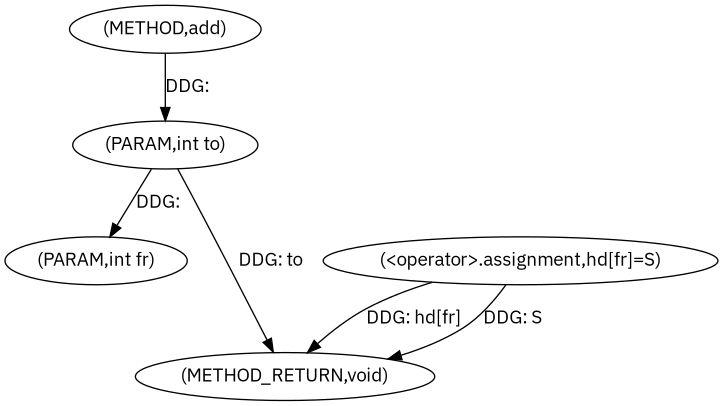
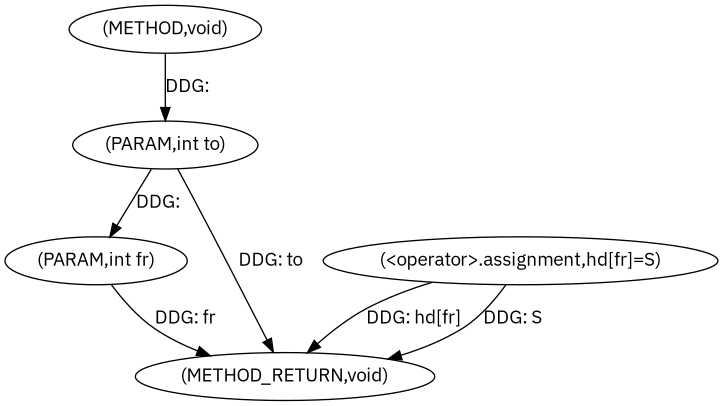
node "(METHOD,add)": label "(METHOD,add)" -> "(METHOD,void)"
edge "(PARAM,int fr)" -> "(METHOD_RETURN,void)": added, label "DDG: fr"
